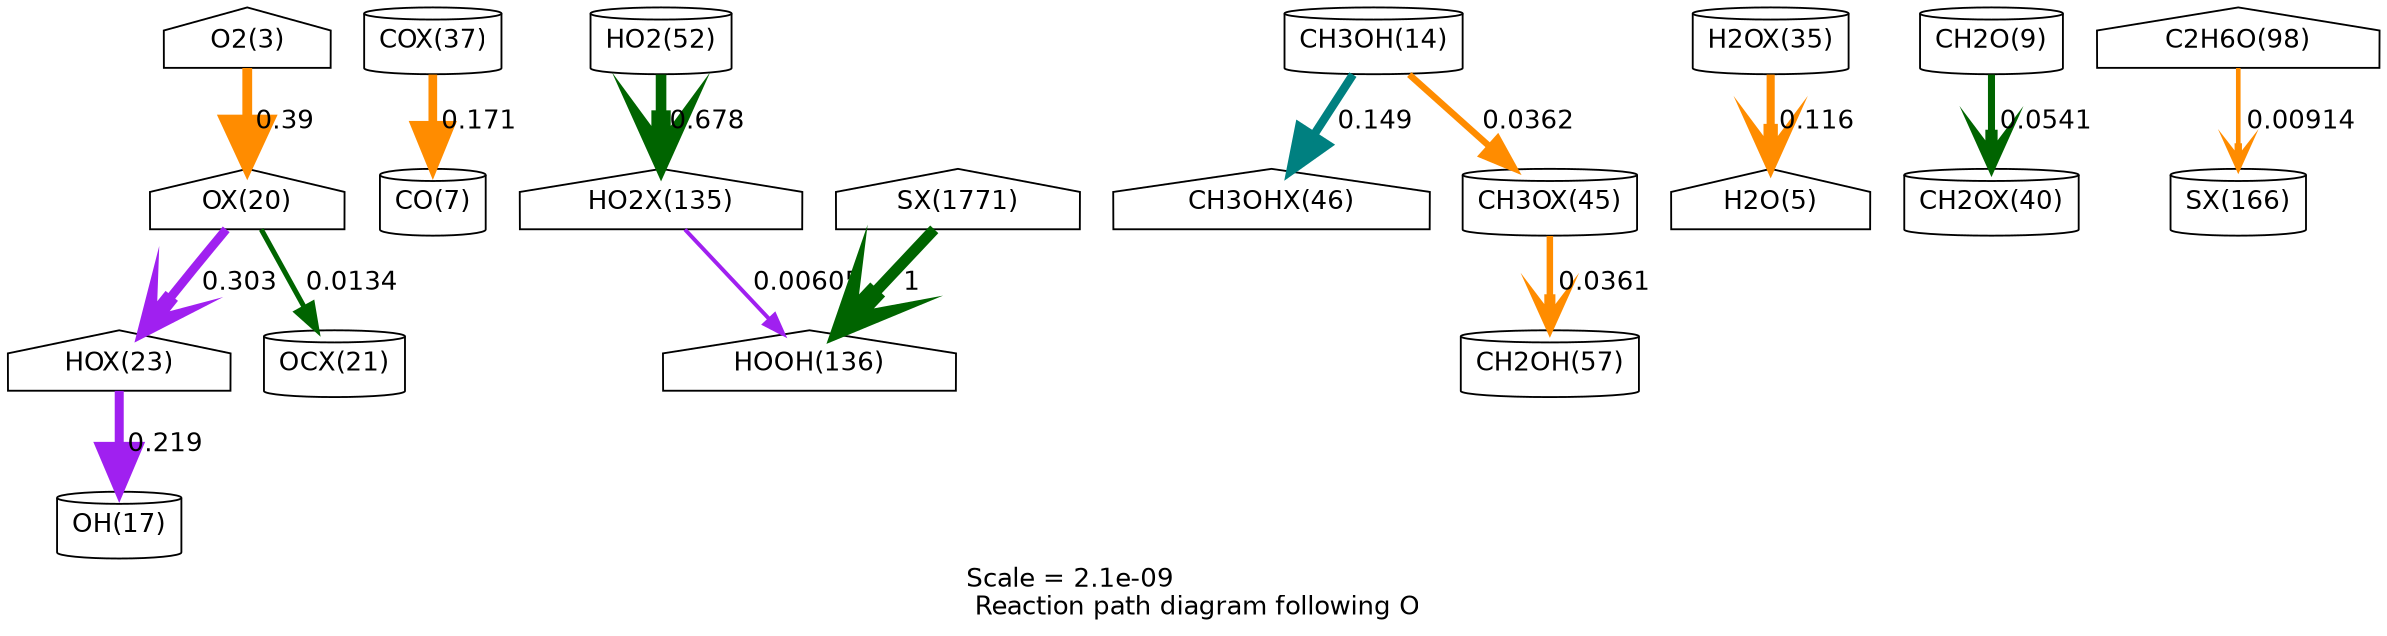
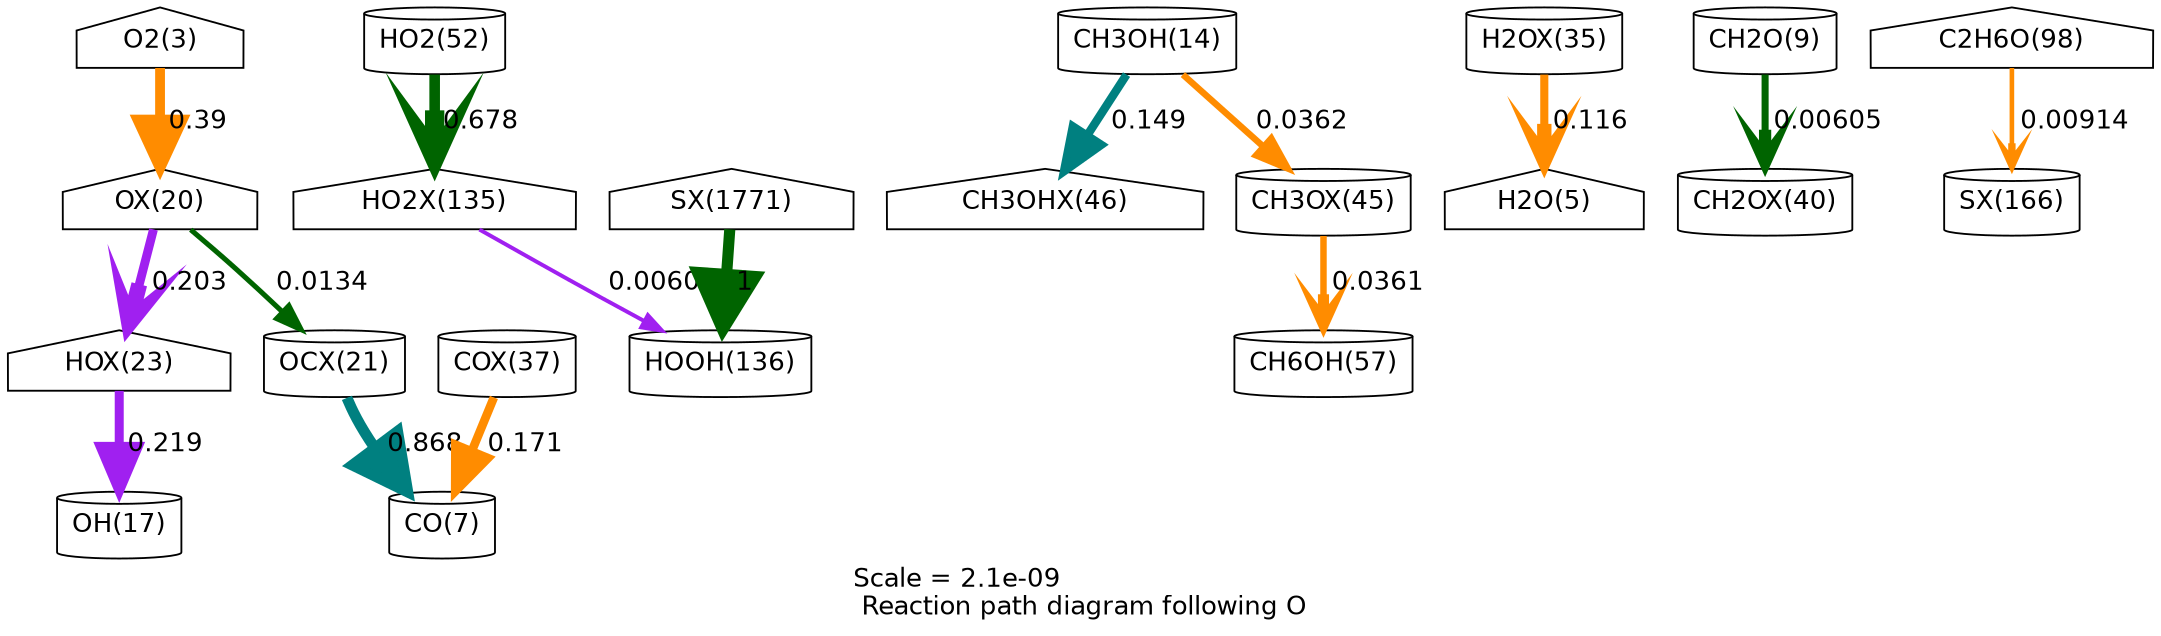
edge "CH2O(9)" -> "CH2OX(40)": label " 0.0541" -> " 0.00605"
edge "SX(1771)" -> "HOOH(136)": arrowhead vee -> normal
edge "OX(20)" -> "HOX(23)": label " 0.303" -> " 0.203"
node "HOOH(136)": shape house -> cylinder
node "CH2OH(57)": label "CH2OH(57)" -> "CH6OH(57)"
edge "OCX(21)" -> "CO(7)": added, label "0.868"
